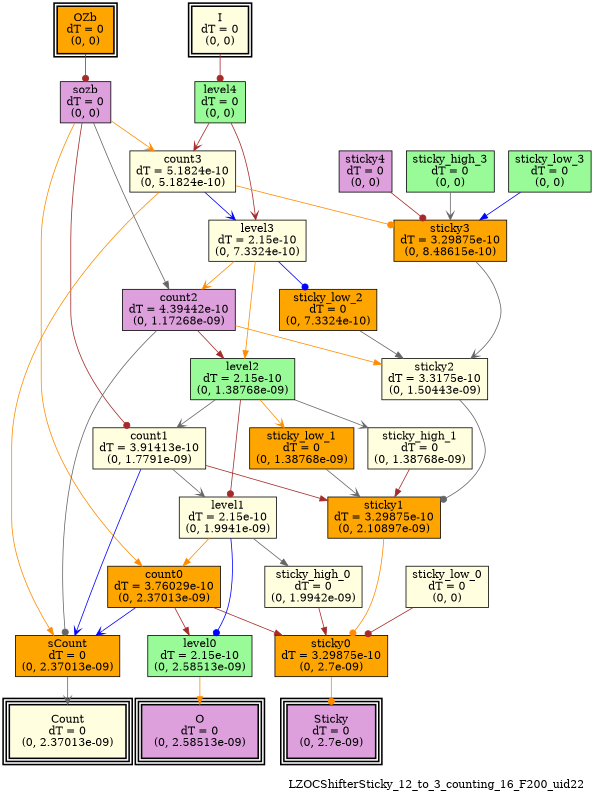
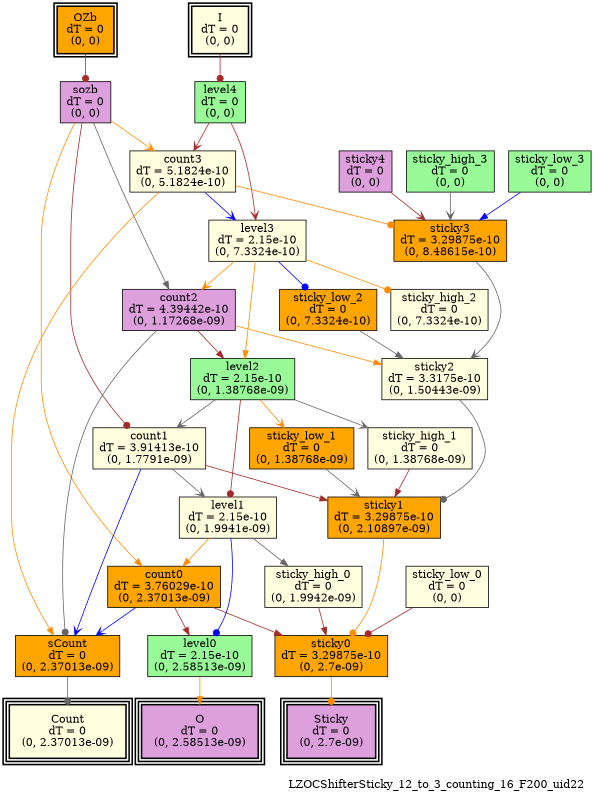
edge "sticky4 dT = 0 (0, 0)" -> "sticky3 dT = 3.29875e-10 (0, 8.48615e-10)": arrowhead dot -> vee
node "sticky_high_2 dT = 0 (0, 7.3324e-10)": added
edge "sCount dT = 0 (0, 2.37013e-09)" -> "Count dT = 0 (0, 2.37013e-09)": arrowhead vee -> dot
